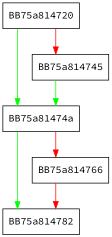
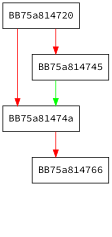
edge "BB75a814720" -> "BB75a81474a": color green -> red
node "BB75a814782": removed
